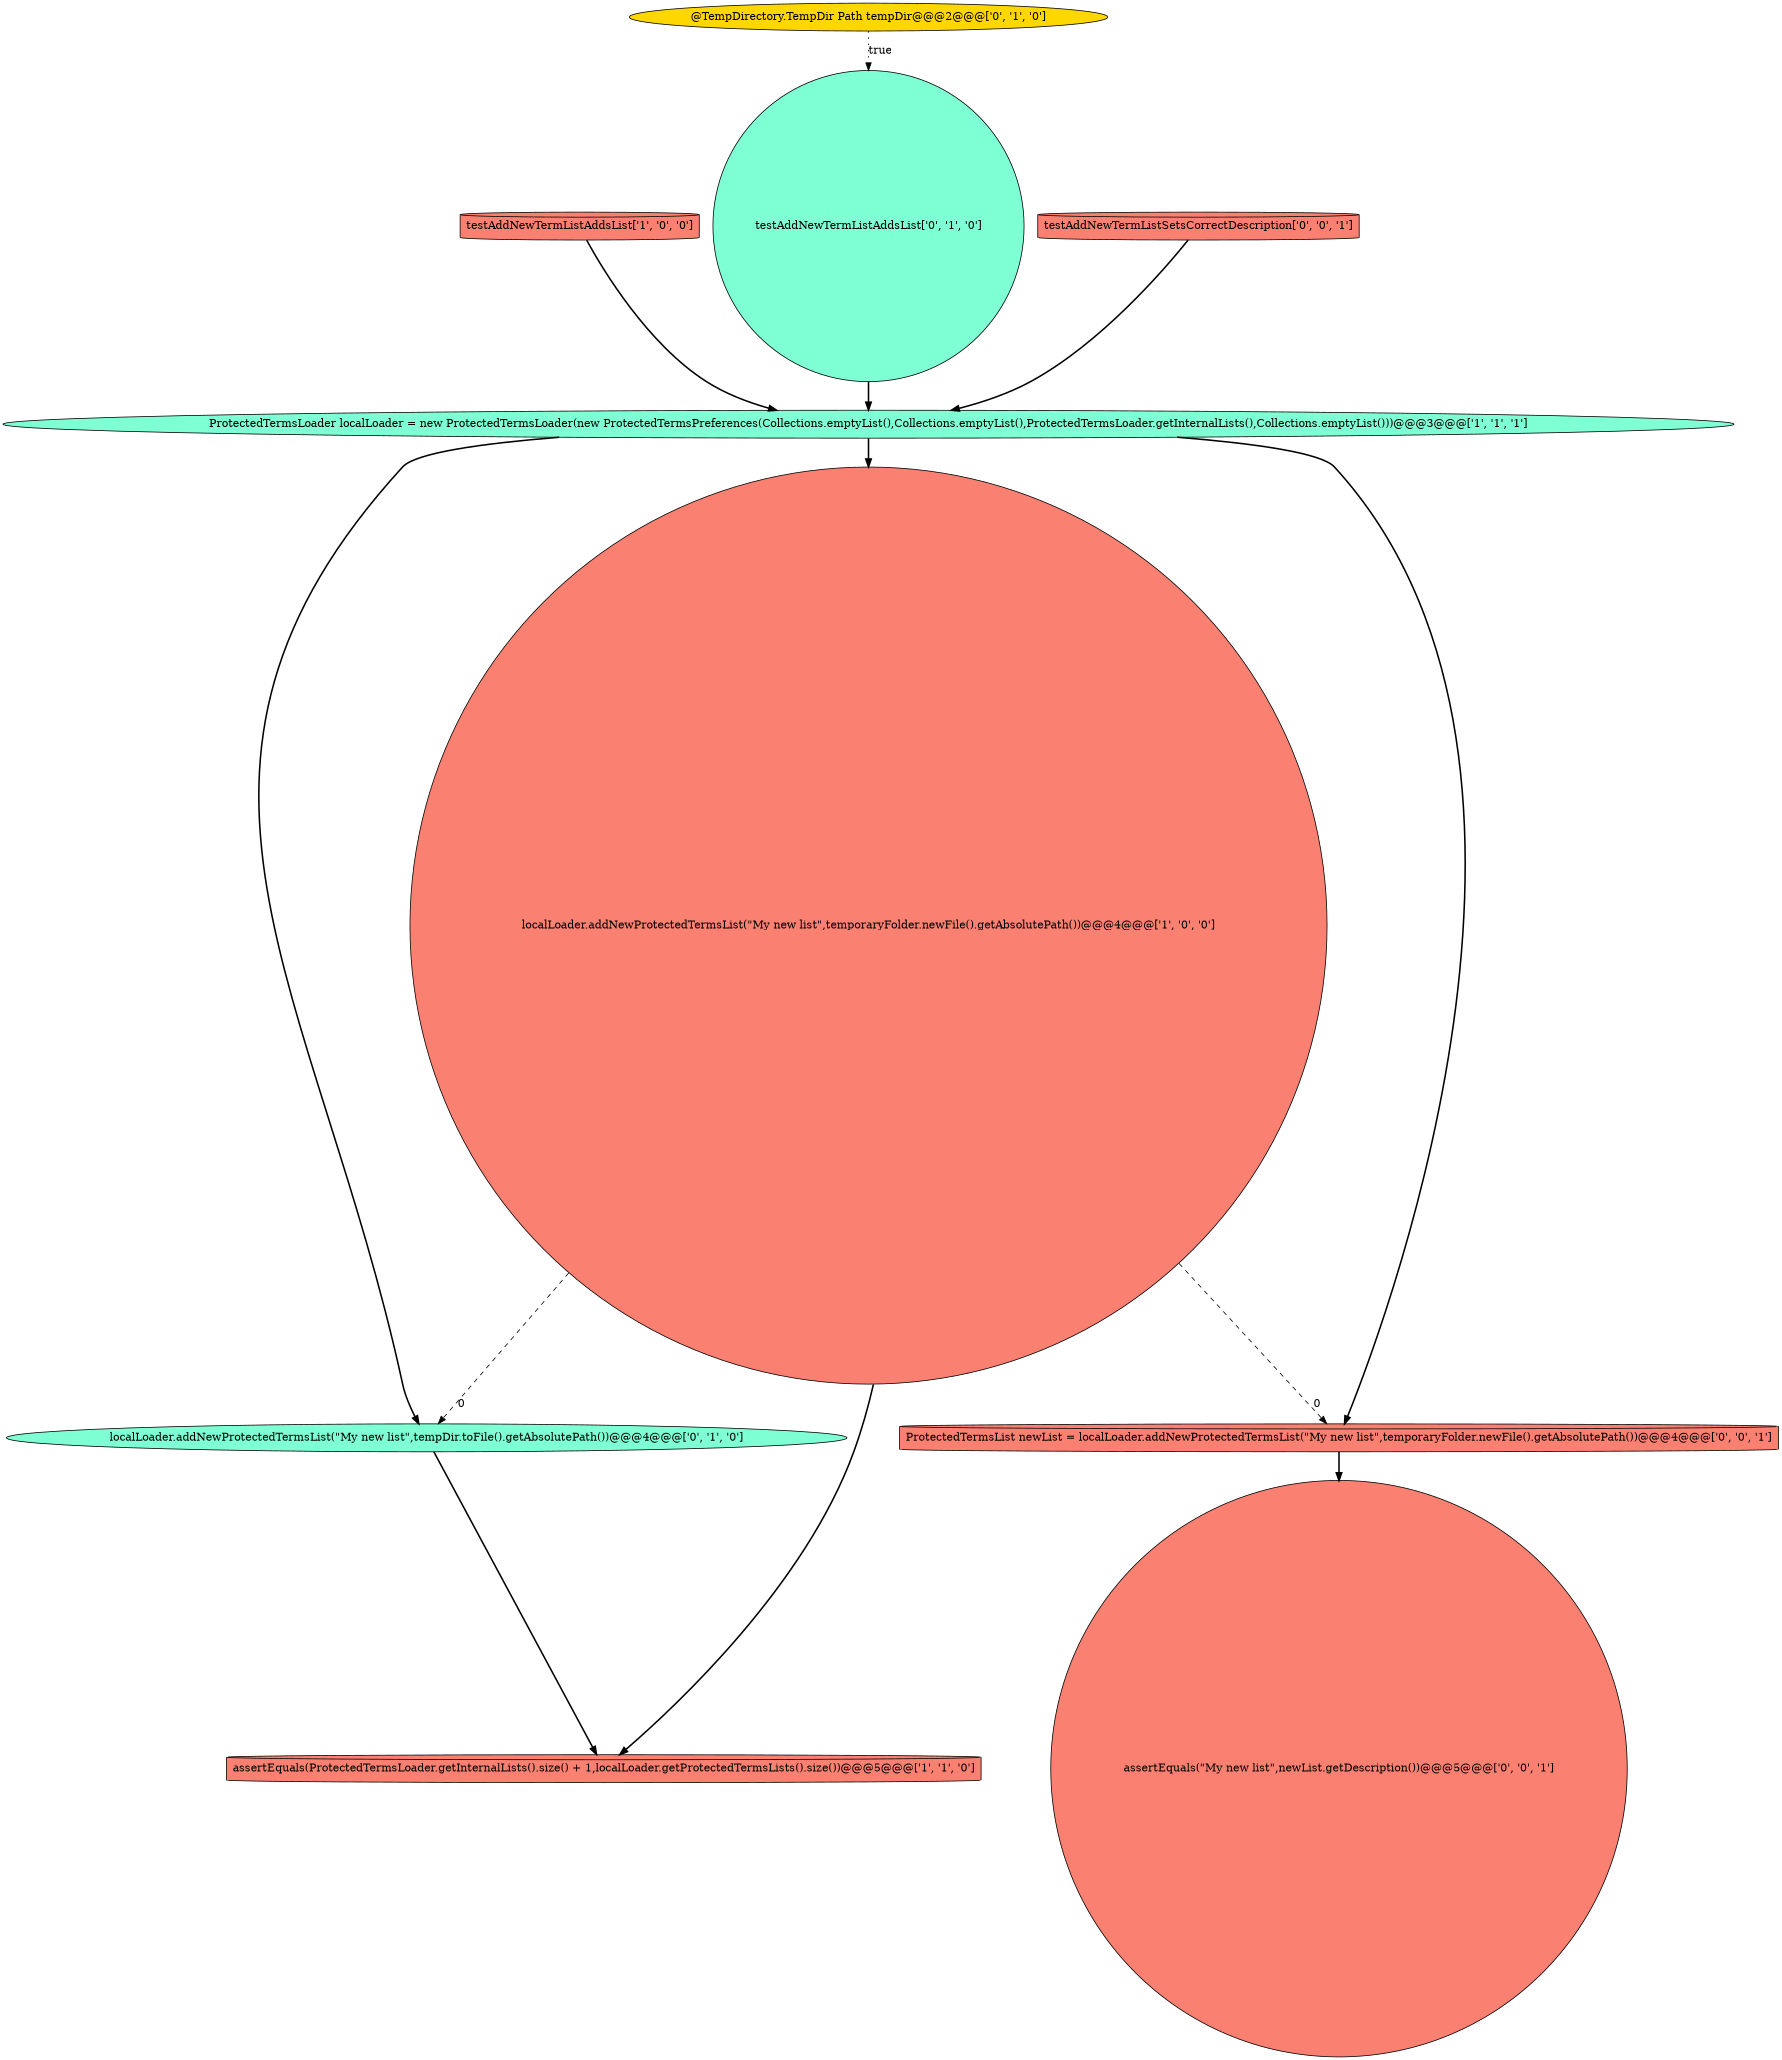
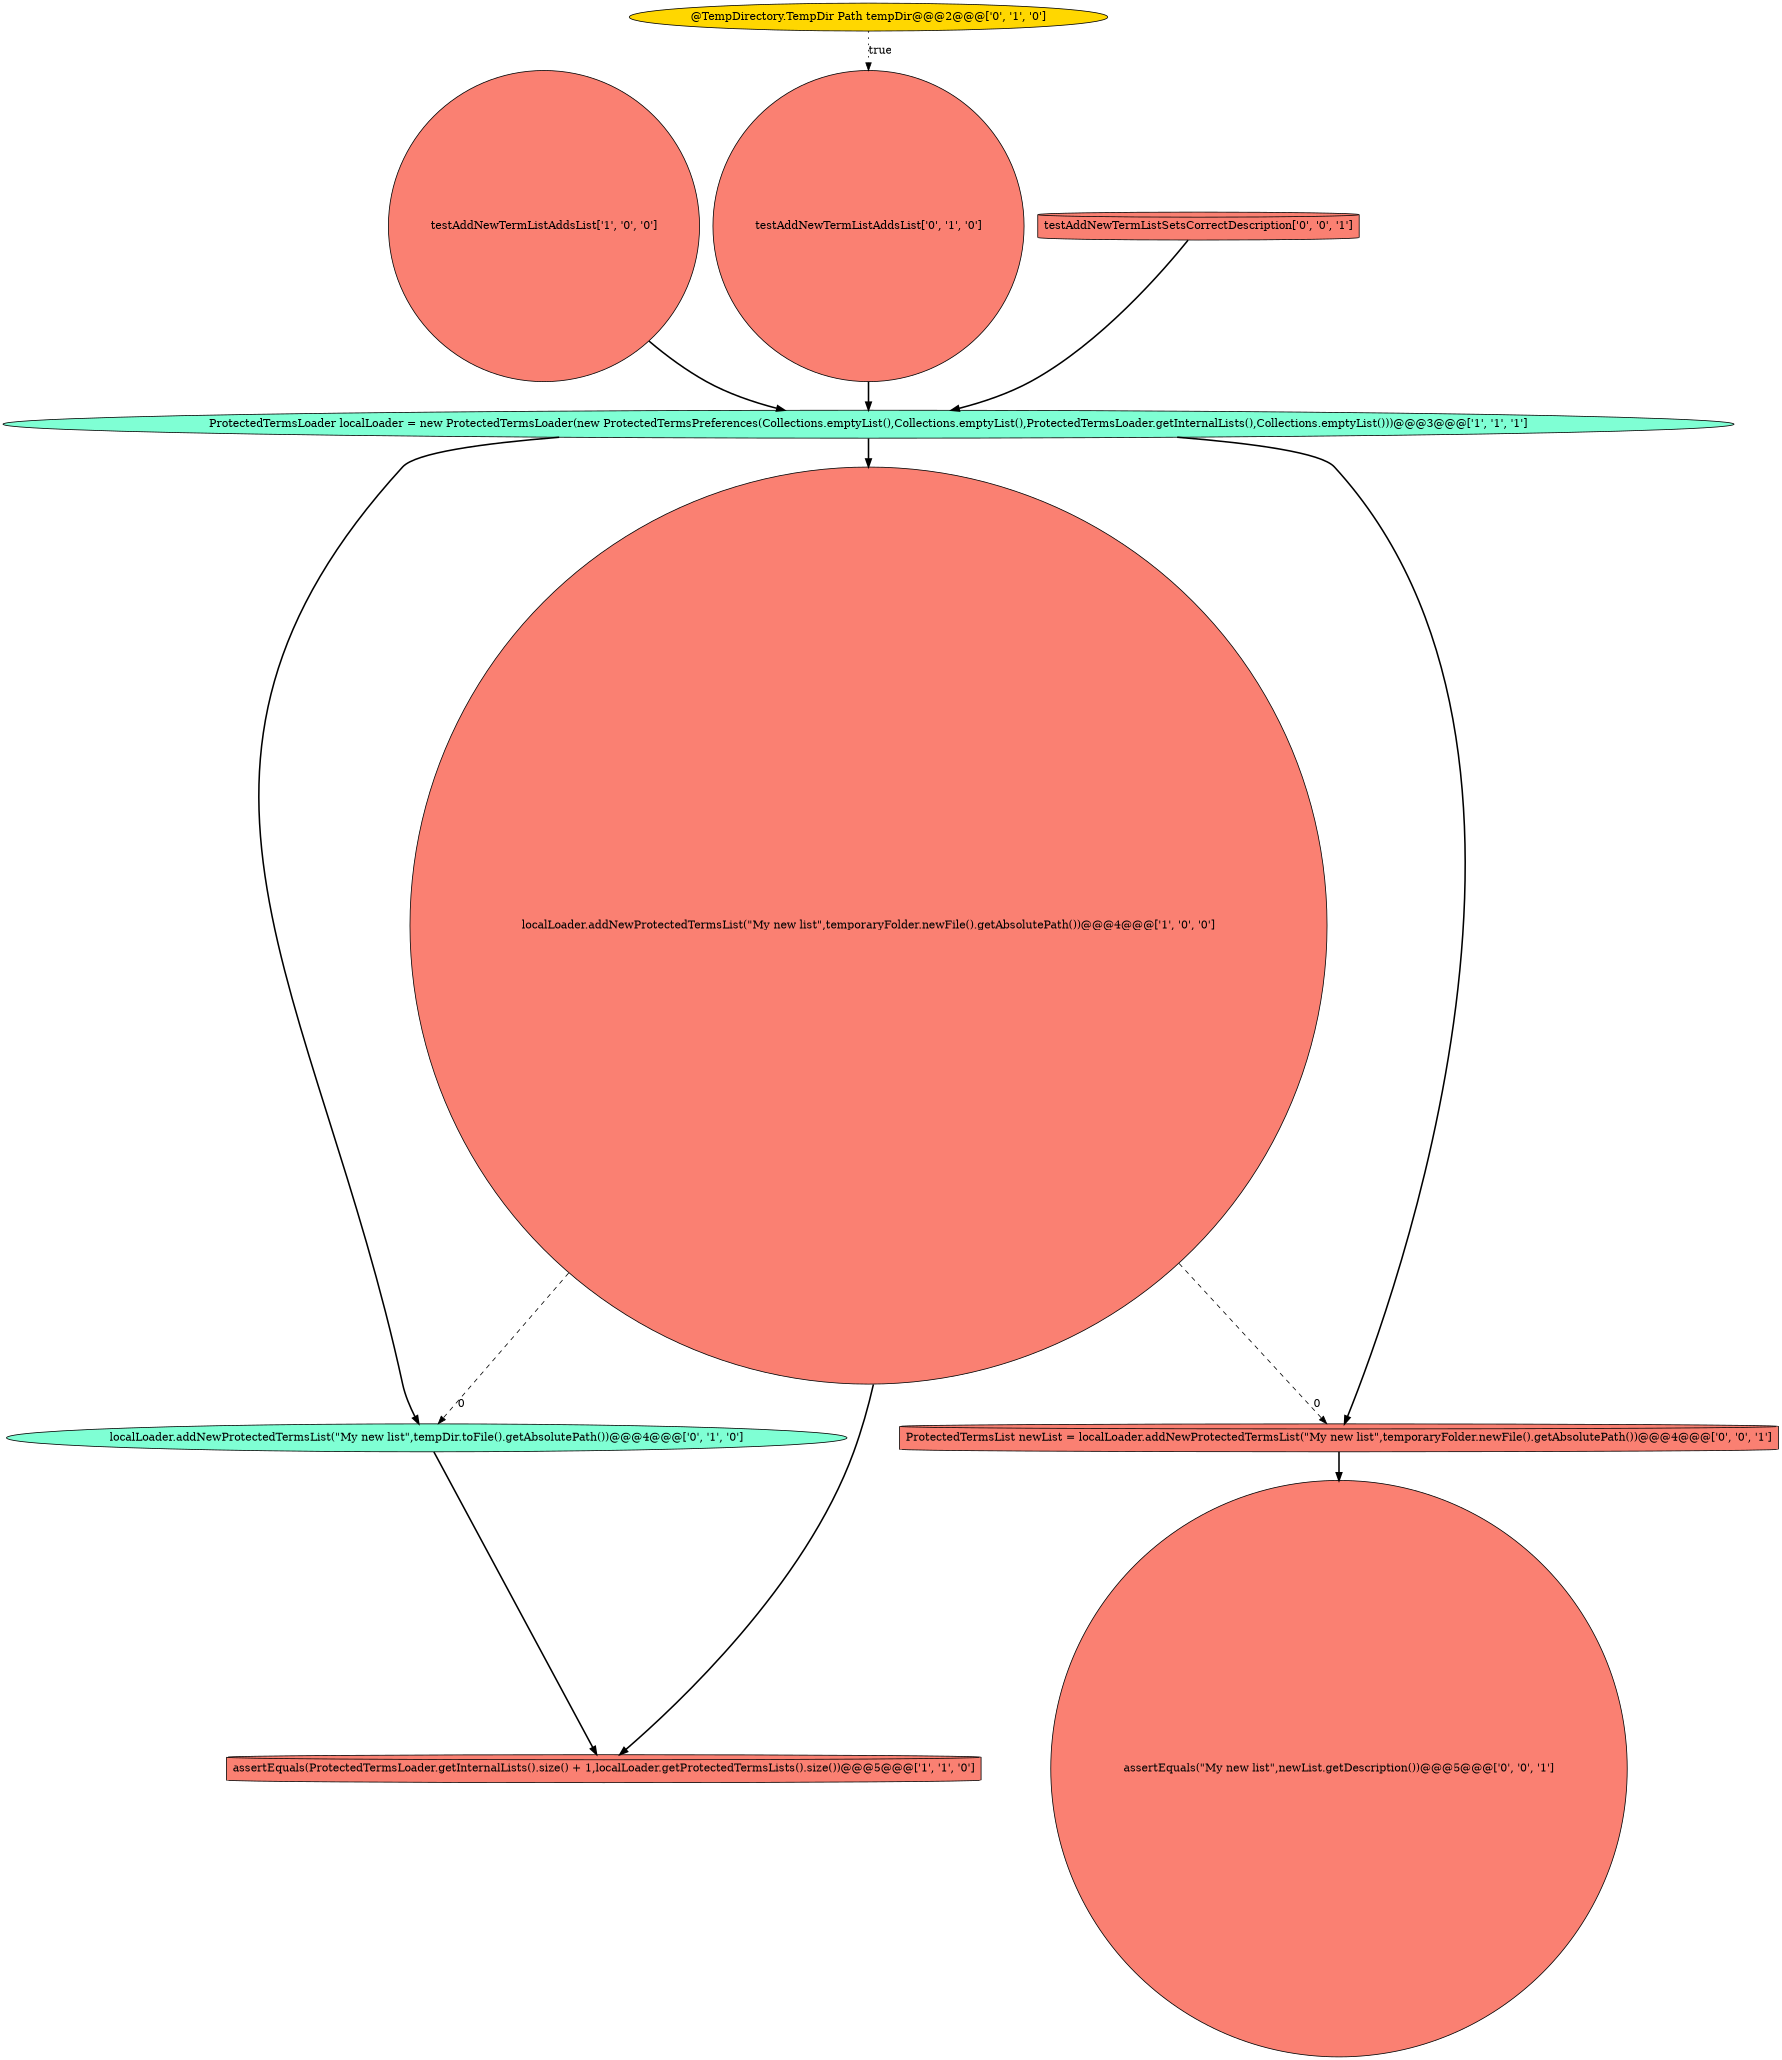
node "testAddNewTermListAddsList['1', '0', '0']": shape cylinder -> circle
node "testAddNewTermListAddsList['0', '1', '0']": fillcolor aquamarine -> salmon
